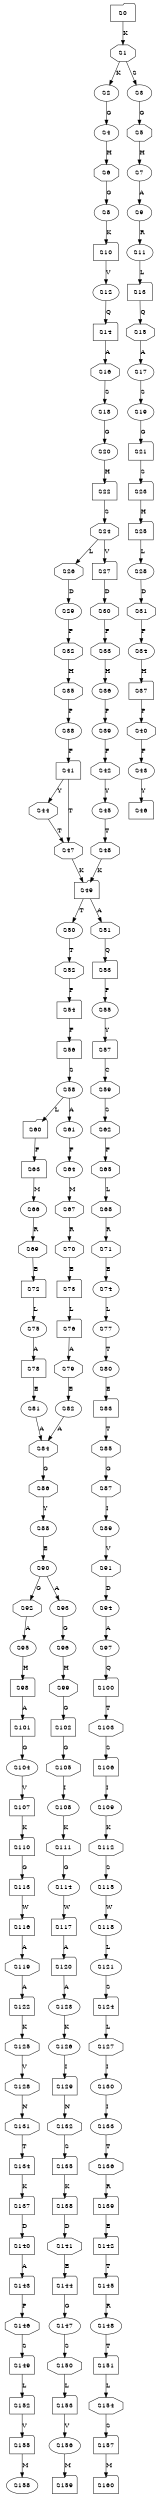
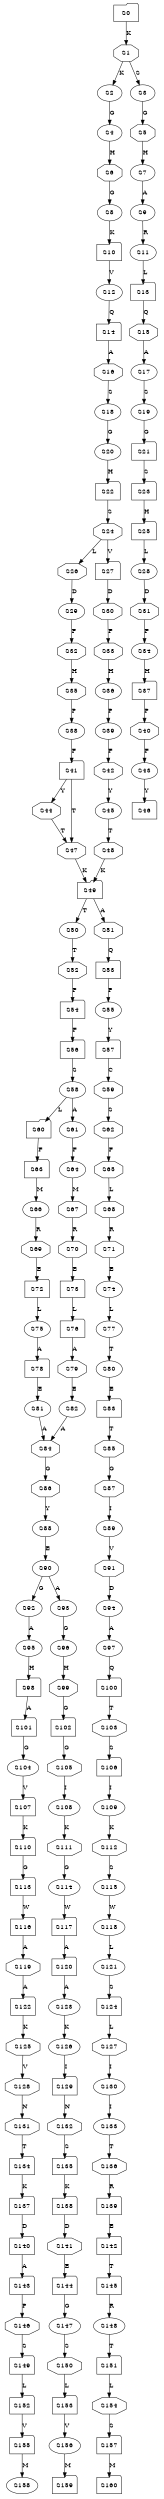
node "S92": shape octagon -> ellipse
